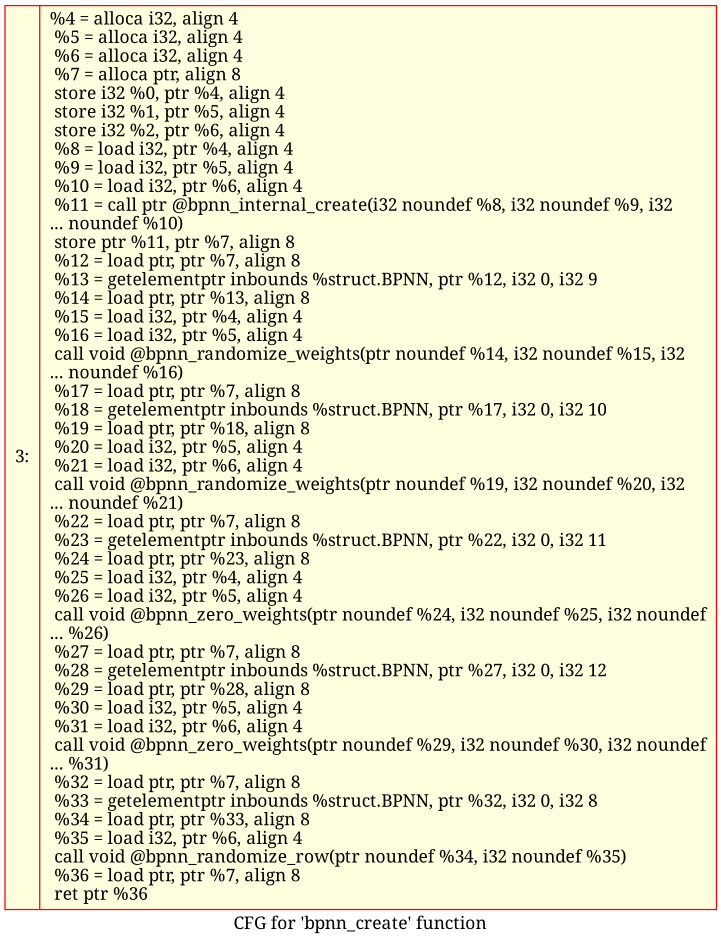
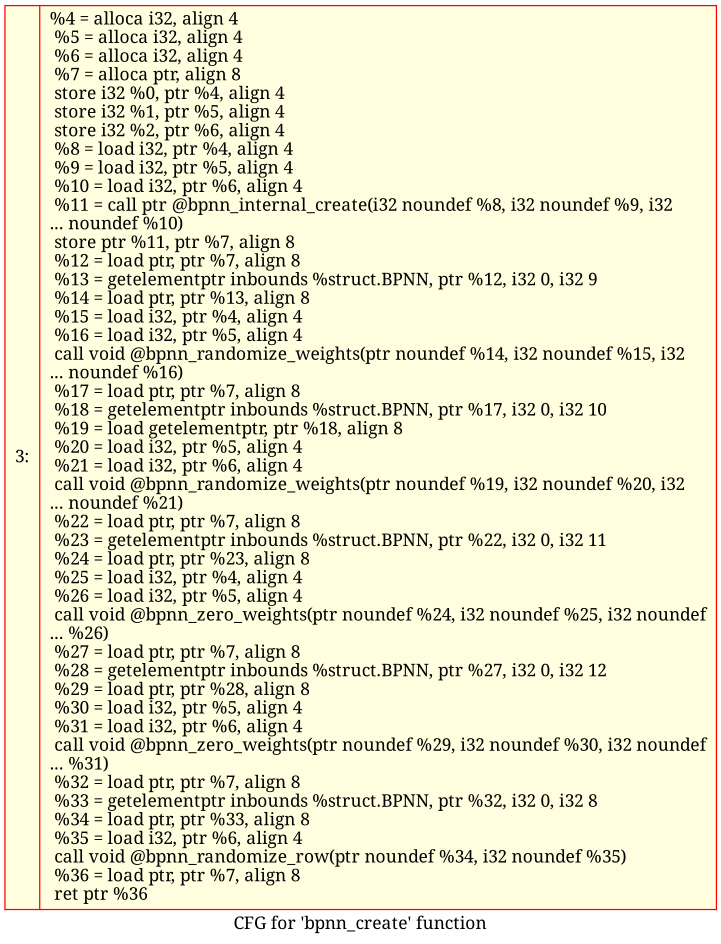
node "3:": text "%19 = load ptr, ptr %18, align 8" -> "%19 = load getelementptr, ptr %18, align 8"
